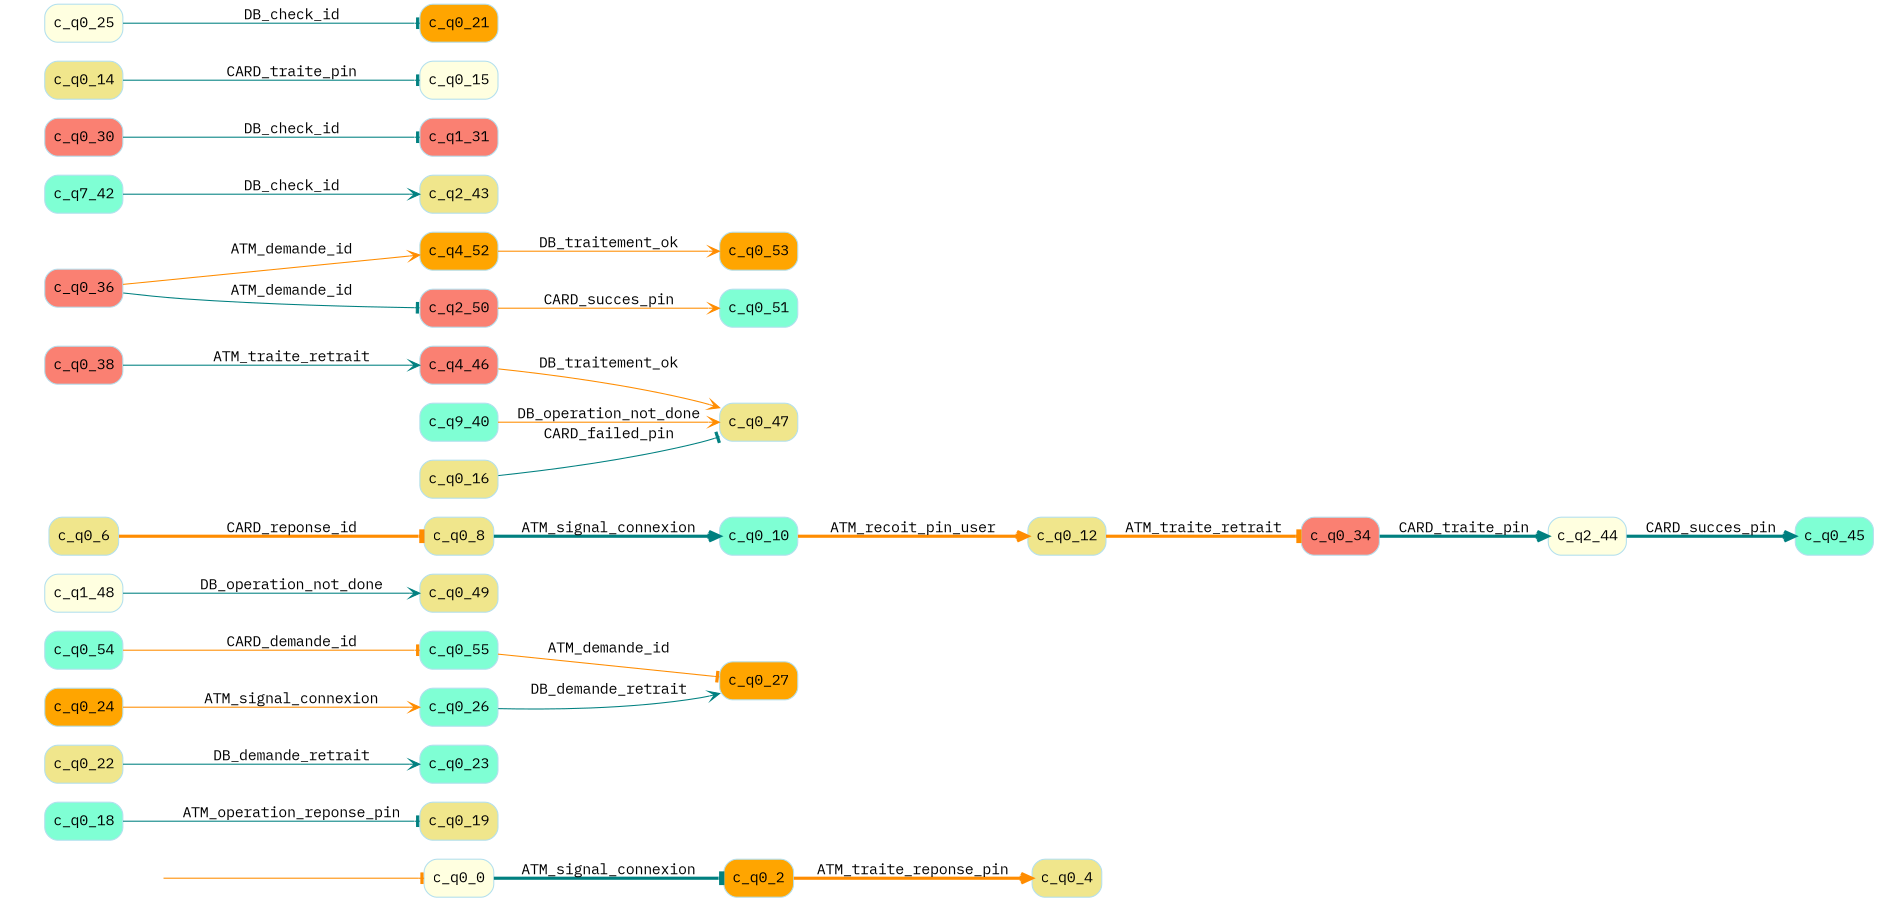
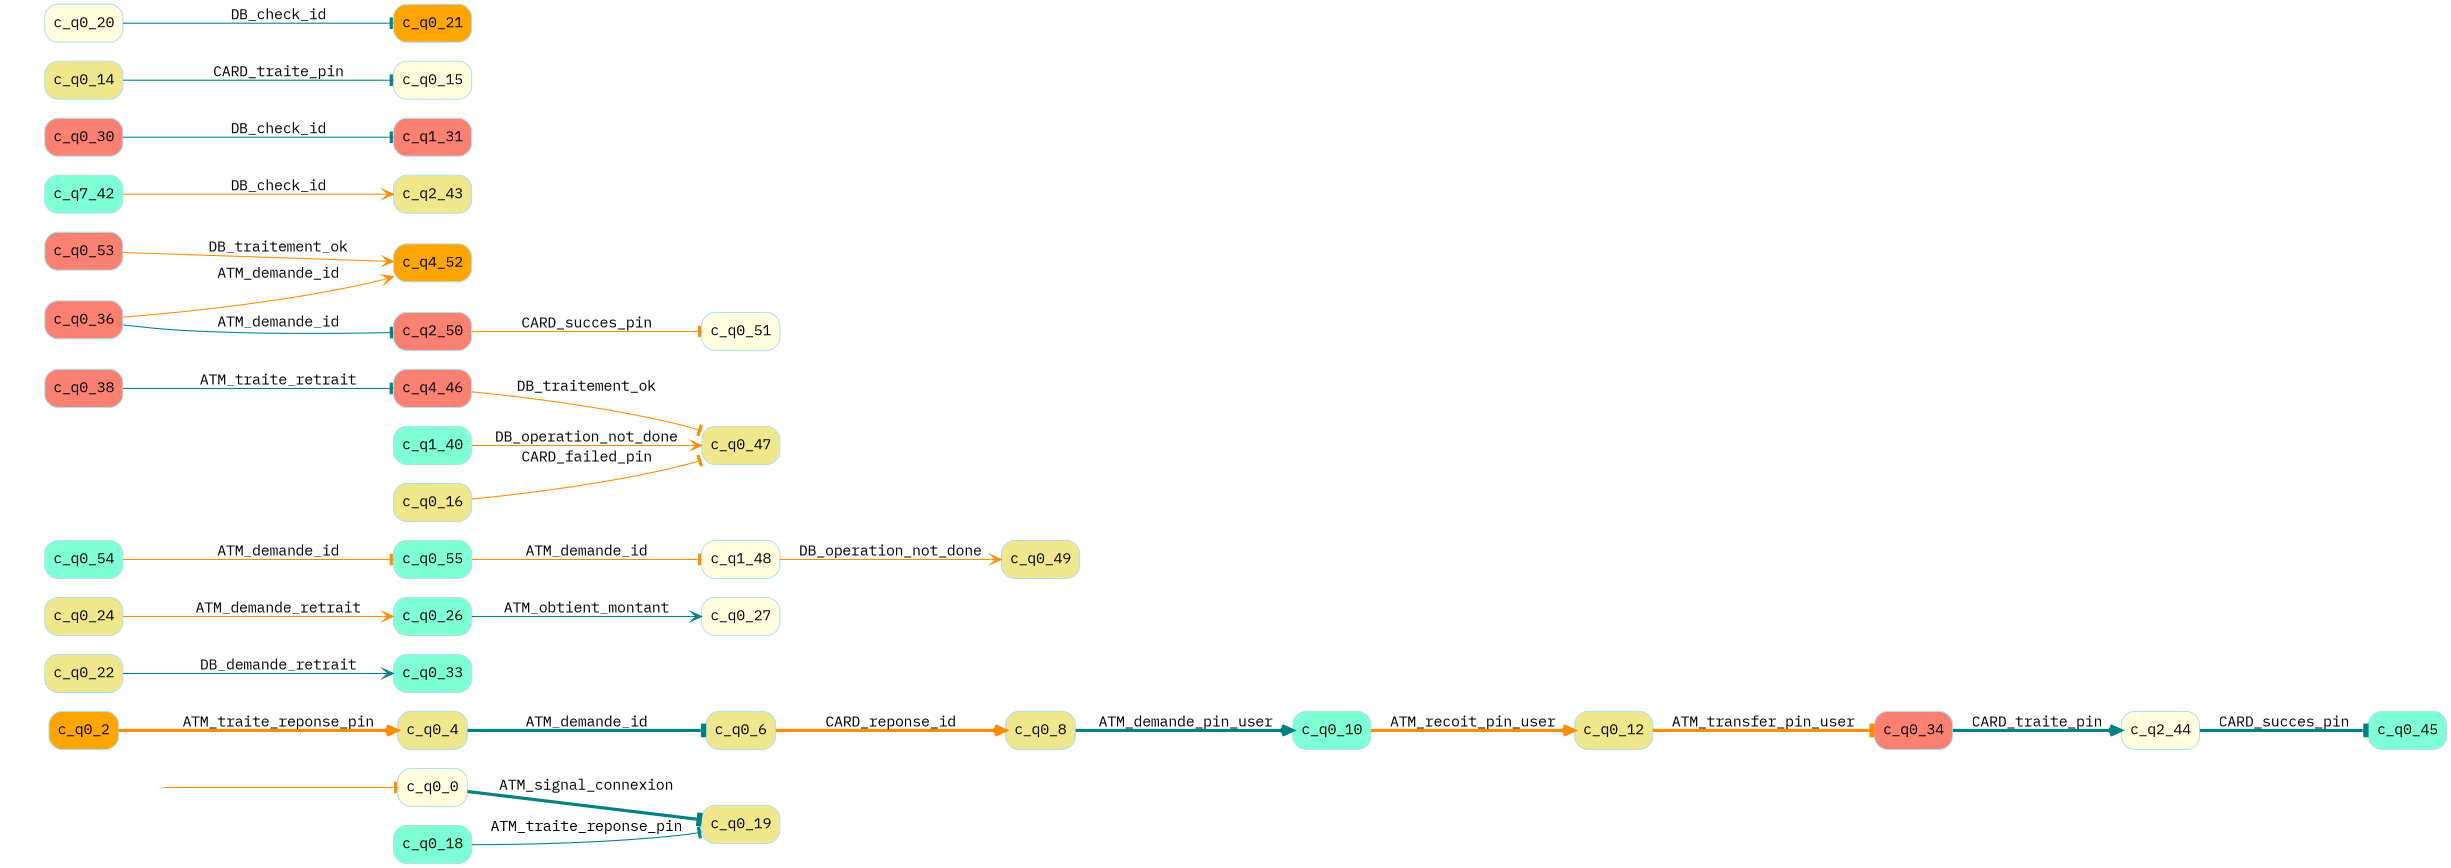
node "c_q0_25": label "c_q0_25" -> "c_q0_20"
edge "c_q7_42" -> "c_q2_43": color teal -> darkorange
edge "c_q4_52" -> "c_q0_53": reversed
node "c_q0_53": fillcolor orange -> salmon
edge "c_q2_50" -> "c_q0_51": arrowhead vee -> tee
node "c_q0_51": fillcolor aquamarine -> lightyellow
edge "c_q0_38" -> "c_q4_46": arrowhead vee -> tee
edge "c_q4_46" -> "c_q0_47": arrowhead vee -> tee
node "c_q9_40": label "c_q9_40" -> "c_q1_40"
edge "c_q0_16" -> "c_q0_47": color teal -> darkorange
edge "c_q0_8" -> "c_q0_10": label "ATM_signal_connexion" -> "ATM_demande_pin_user"
edge "c_q0_12" -> "c_q0_34": label "ATM_traite_retrait" -> "ATM_transfer_pin_user"
edge "c_q0_6" -> "c_q0_8": arrowhead tee -> vee
edge "c_q2_44" -> "c_q0_45": arrowhead vee -> tee
edge "c_q1_48" -> "c_q0_49": color teal -> darkorange
edge "c_q0_54" -> "c_q0_55": label "CARD_demande_id" -> "ATM_demande_id"
edge "c_q0_55" -> "c_q0_27": now "c_q0_55" -> "c_q1_48"
node "c_q0_27": fillcolor orange -> lightyellow
edge "c_q0_26" -> "c_q0_27": label "DB_demande_retrait" -> "ATM_obtient_montant"
edge "c_q0_24" -> "c_q0_26": label "ATM_signal_connexion" -> "ATM_demande_retrait"
node "c_q0_24": fillcolor orange -> khaki
edge "c_q0_4" -> "c_q0_6": added, label "ATM_demande_id"
node "c_q0_23": label "c_q0_23" -> "c_q0_33"
edge "c_q0_18" -> "c_q0_19": label "ATM_operation_reponse_pin" -> "ATM_traite_reponse_pin"
edge "c_q0_0" -> "c_q0_2": now "c_q0_0" -> "c_q0_19"
